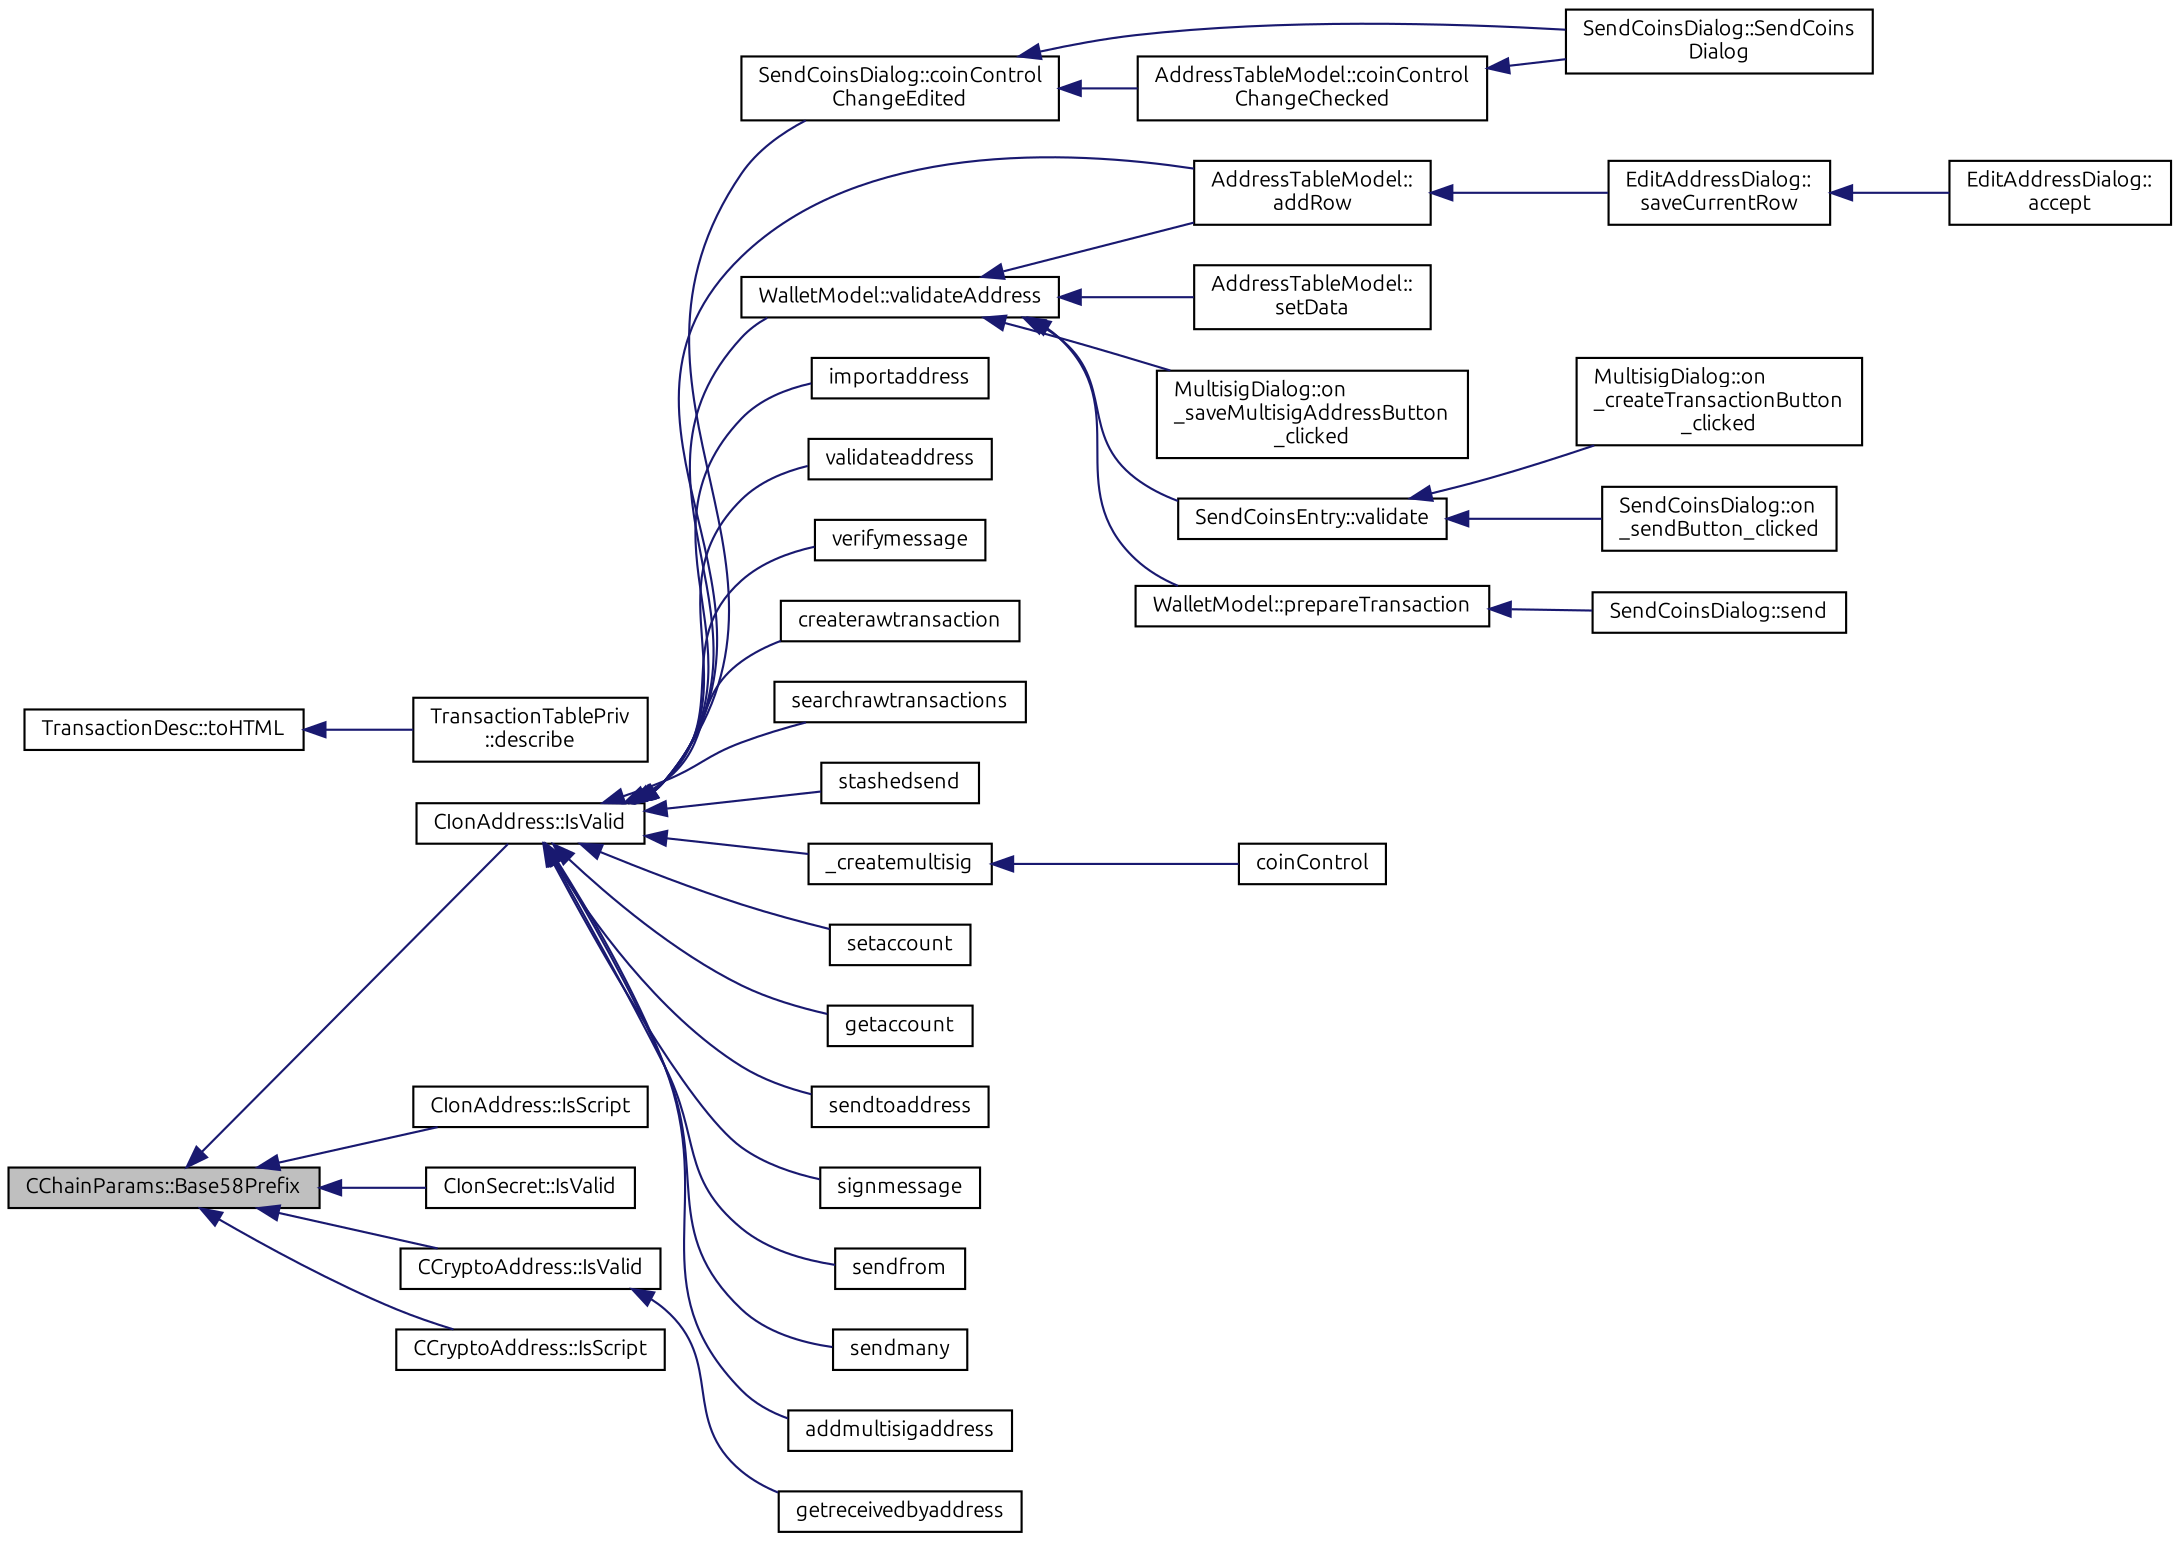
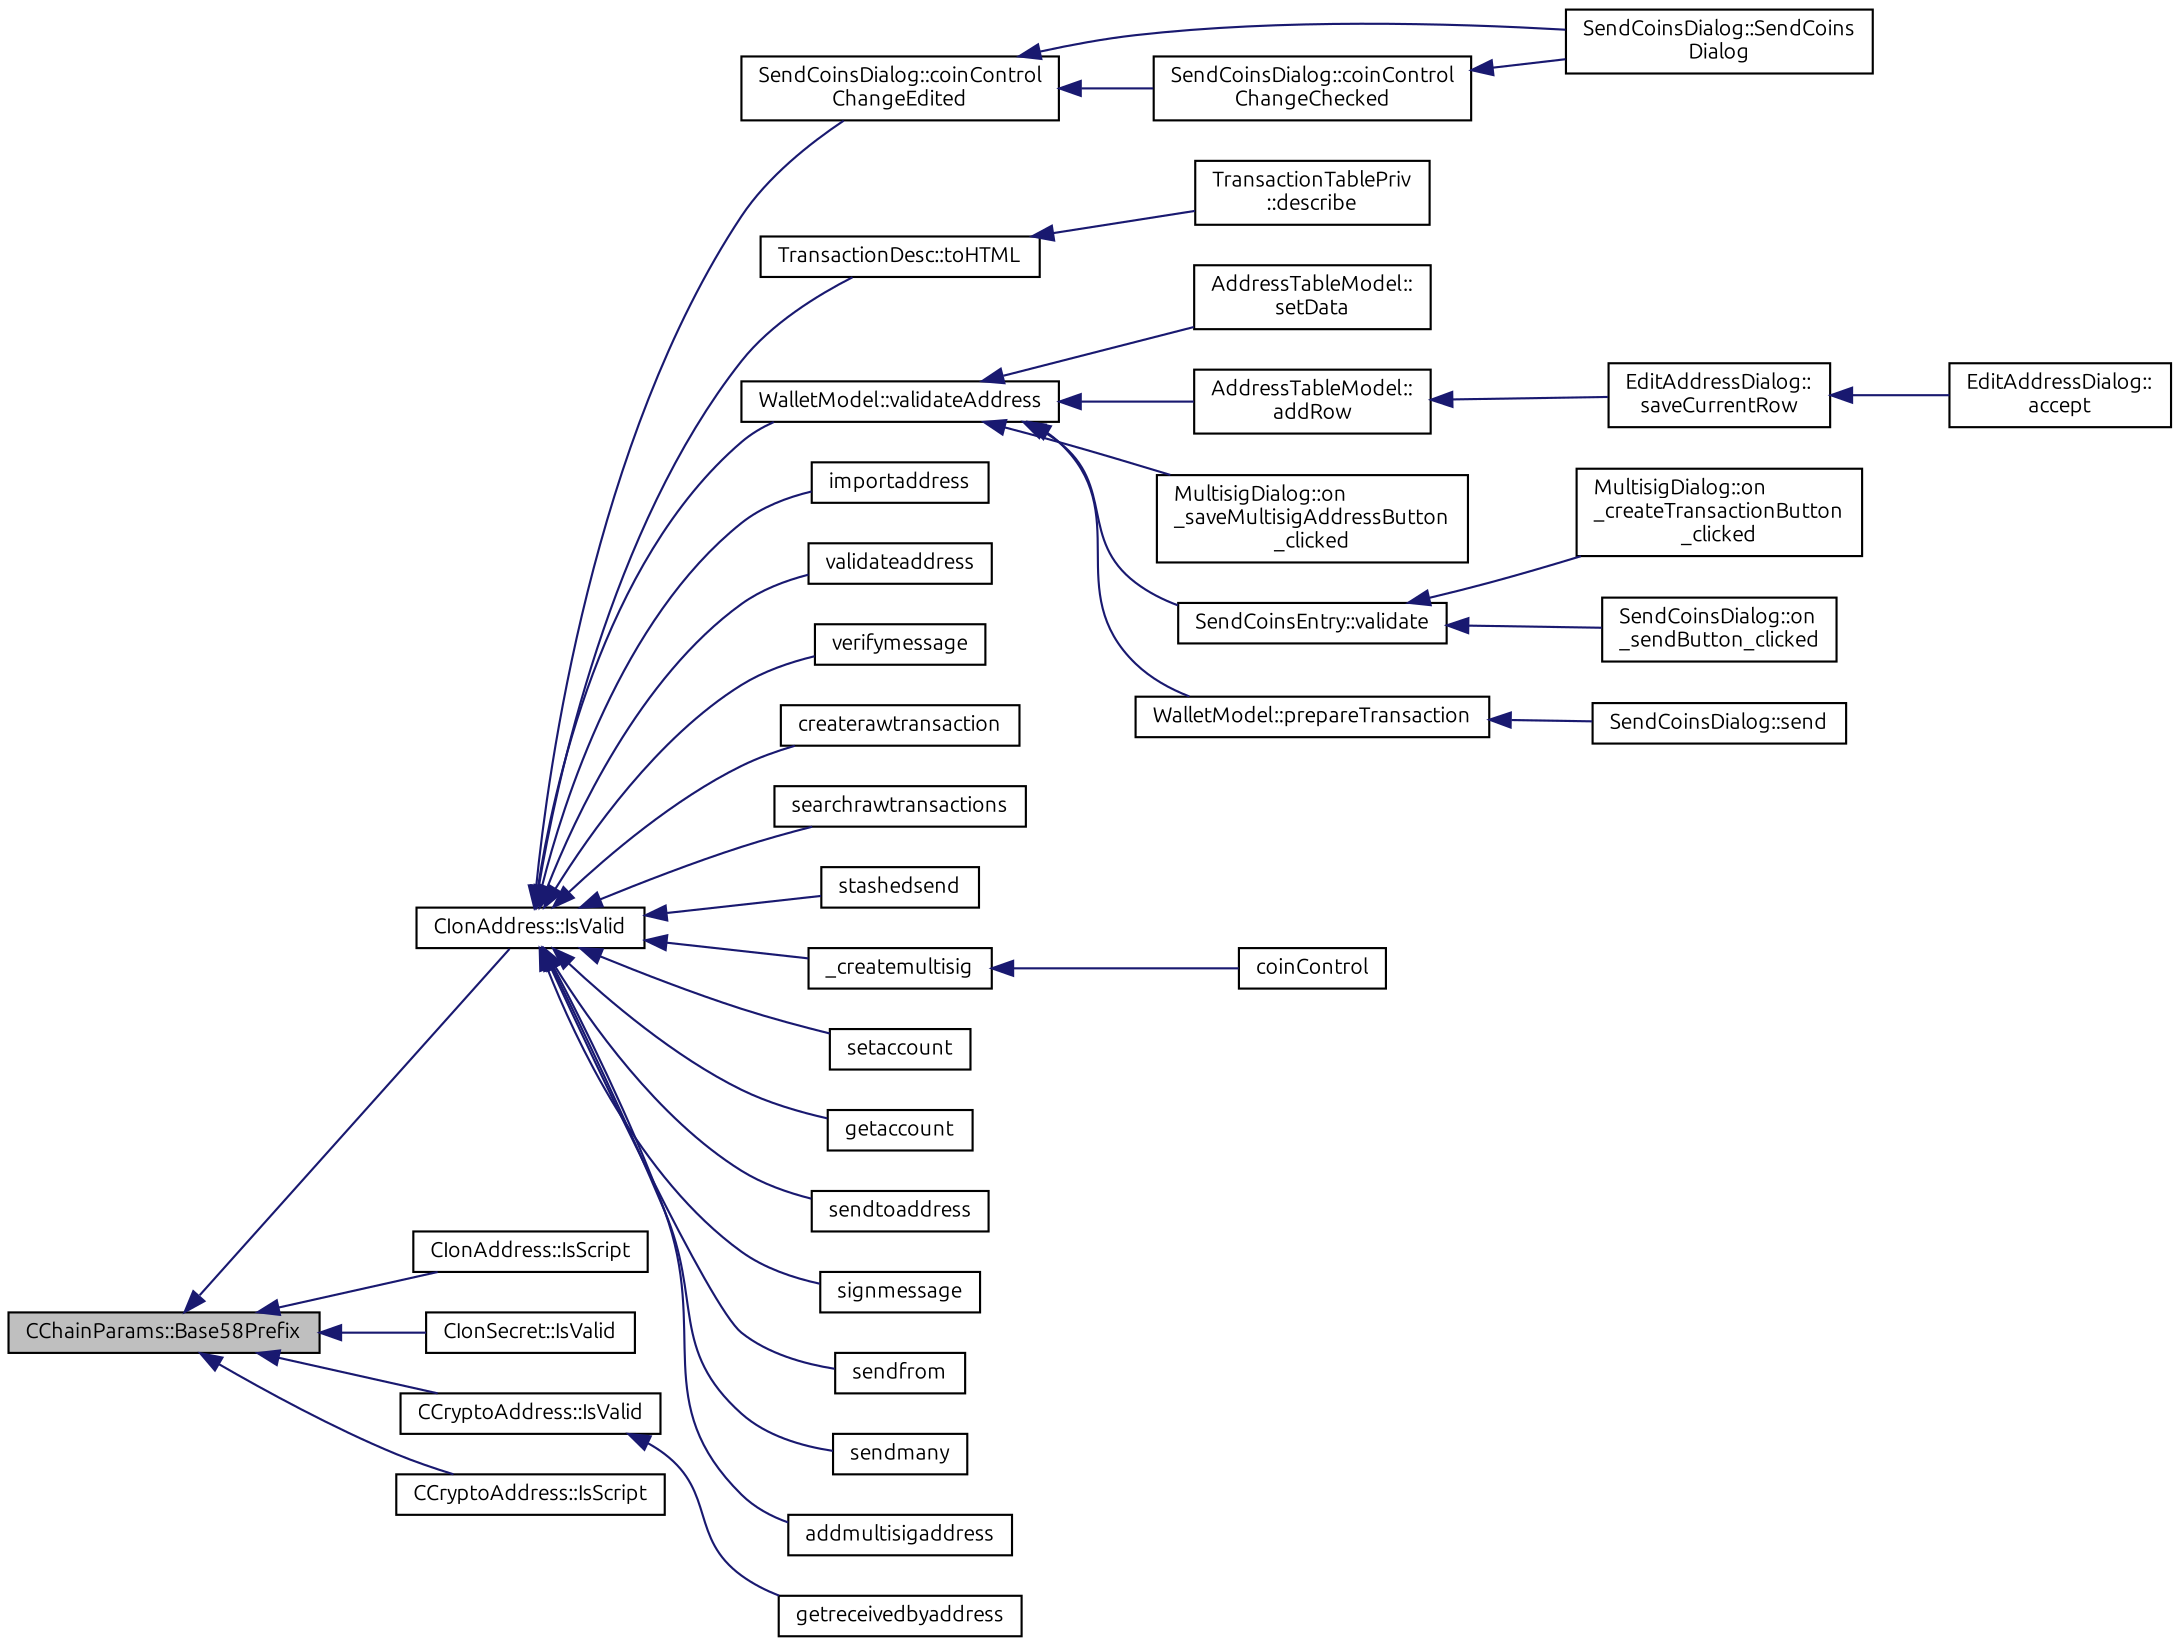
node "AddressTableModel::coinControl ChangeChecked": label "AddressTableModel::coinControl ChangeChecked" -> "SendCoinsDialog::coinControl ChangeChecked"
edge "AddressTableModel:: addRow" -> "CIonAddress::IsValid": now "TransactionDesc::toHTML" -> "CIonAddress::IsValid"
